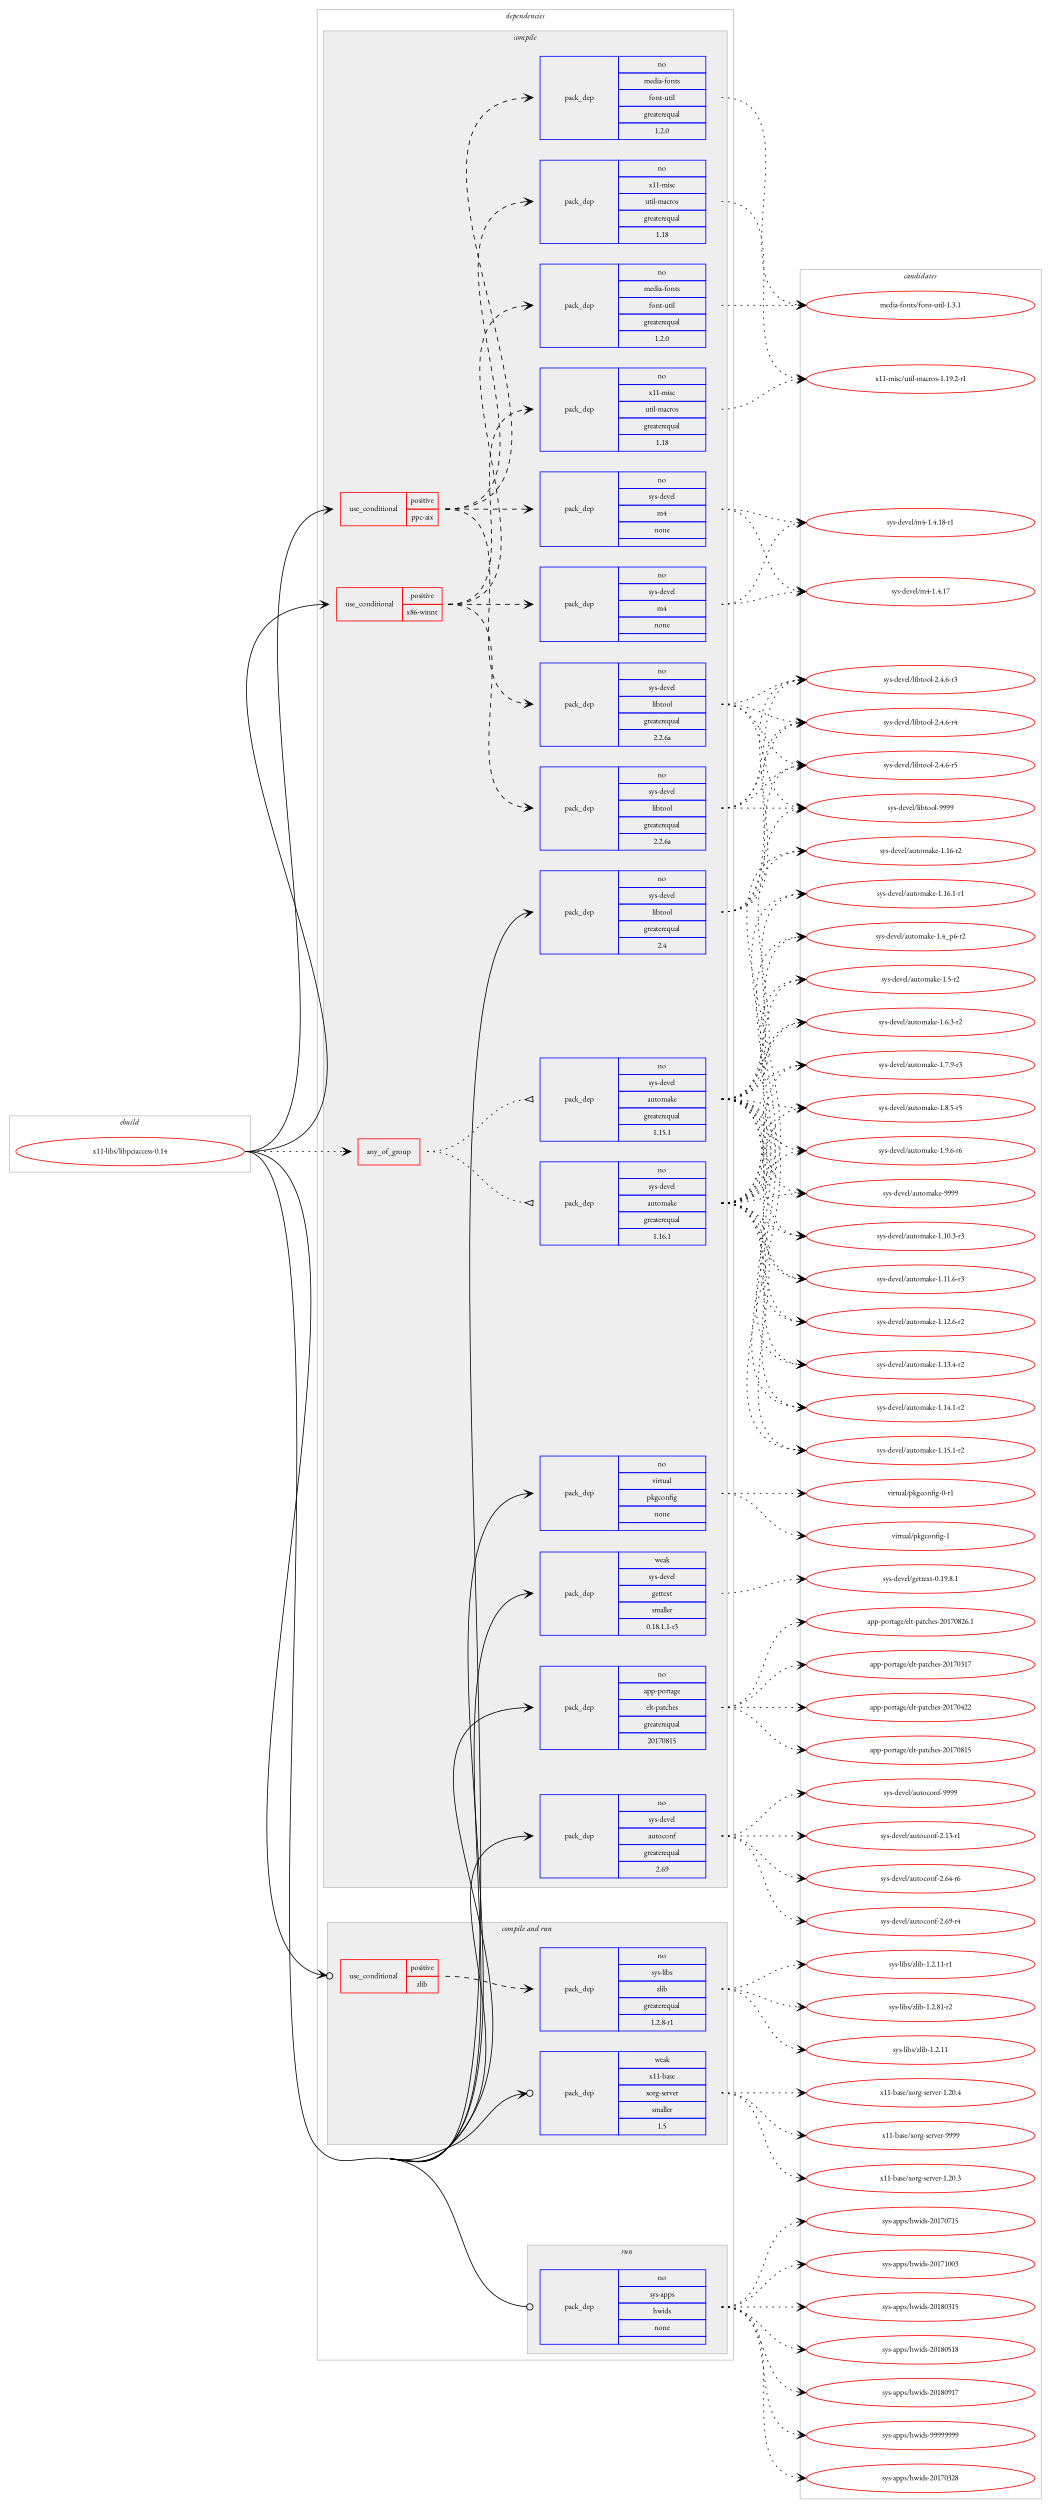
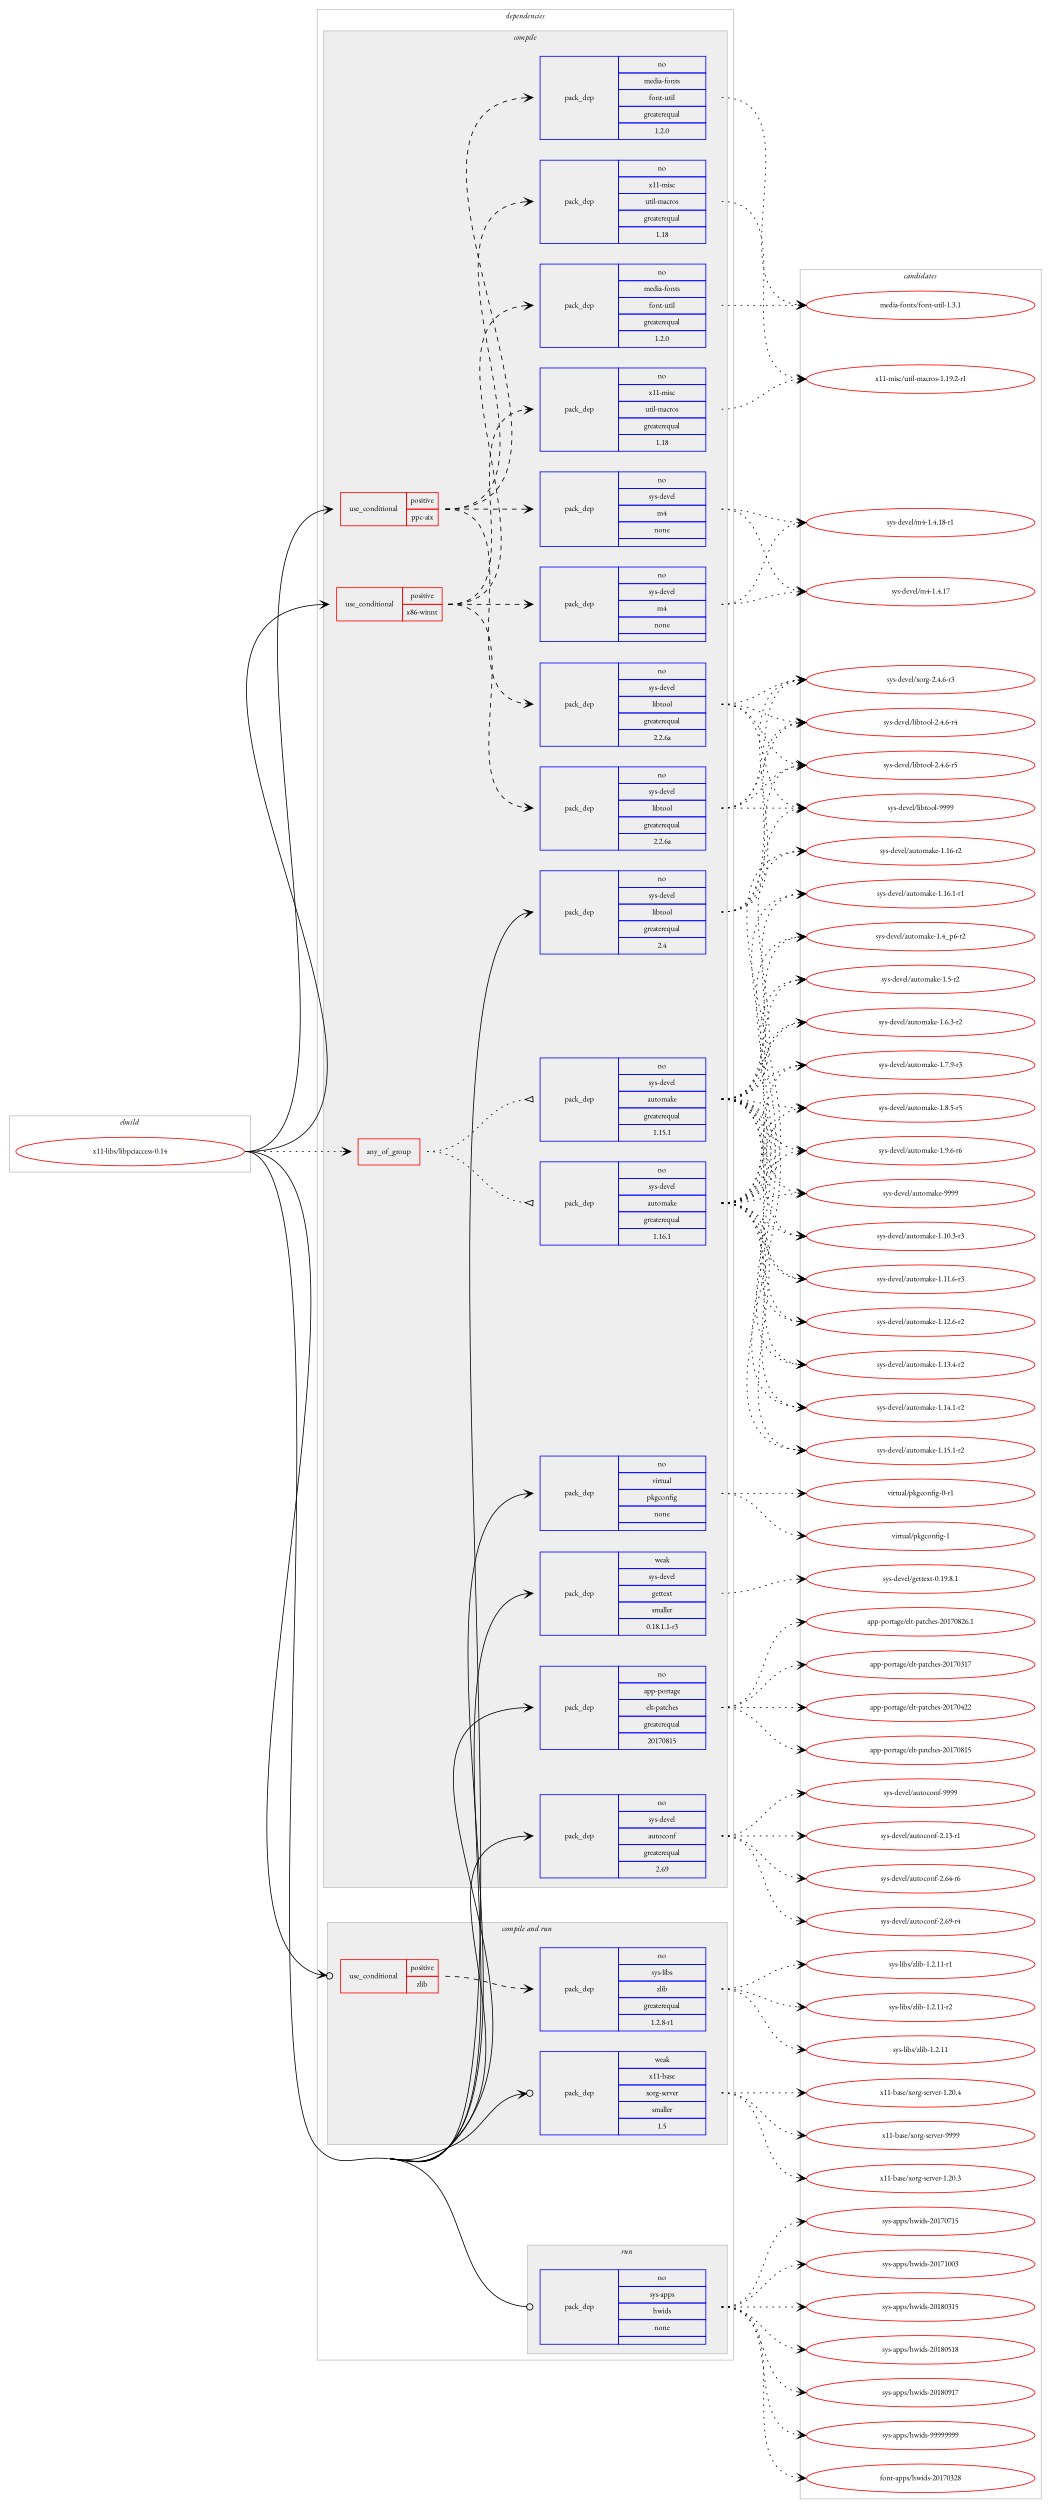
node "sys-devel/libtool-2.4.6-r3": label "sys-devel/libtool-2.4.6-r3" -> "sys-devel/xorg-2.4.6-r3"
node "sys-libs/zlib-1.2.81-r2": label "sys-libs/zlib-1.2.81-r2" -> "sys-libs/zlib-1.2.11-r2"
node "sys-apps/hwids-20170328": label "sys-apps/hwids-20170328" -> "font-apps/hwids-20170328"
